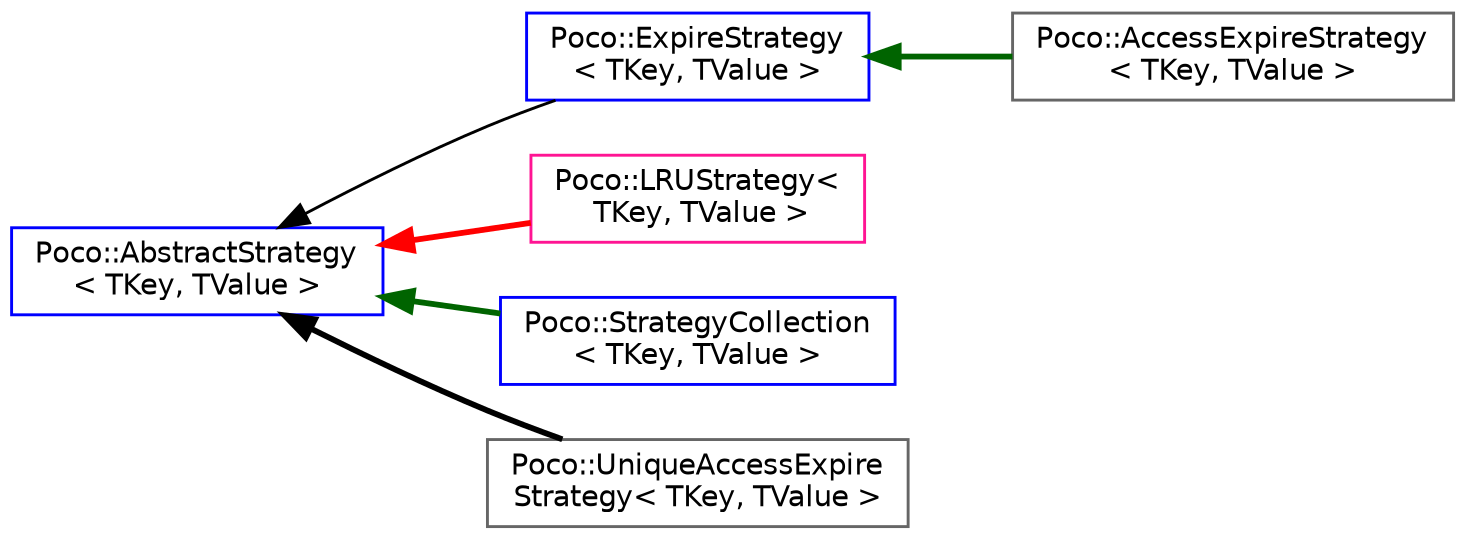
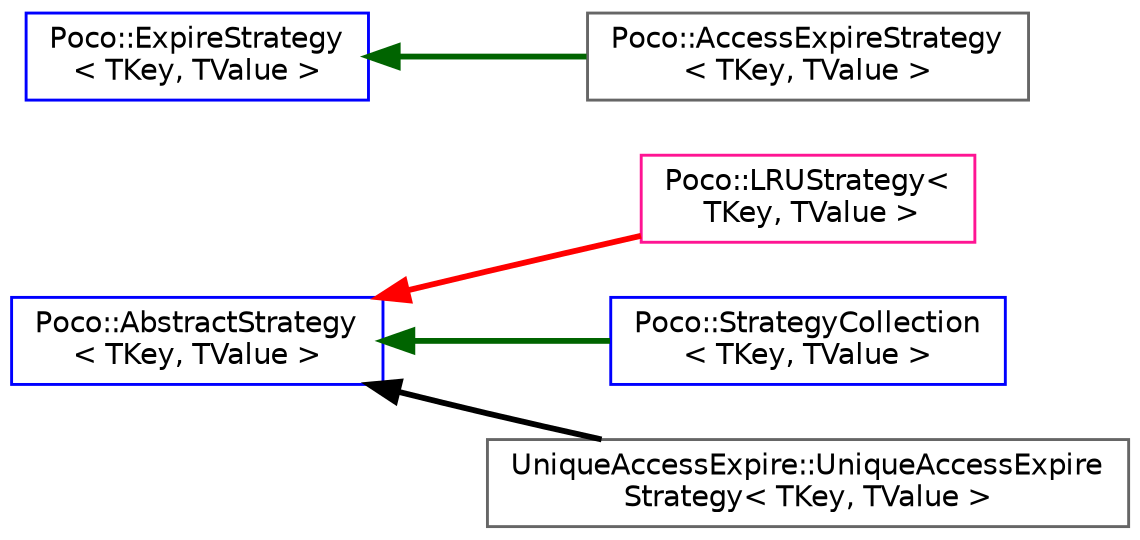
edge "Poco::ExpireStrategy < TKey, TValue >" -> "Poco::AbstractStrategy < TKey, TValue >": removed
node "Poco::UniqueAccessExpire Strategy< TKey, TValue >": label "Poco::UniqueAccessExpire Strategy< TKey, TValue >" -> "UniqueAccessExpire::UniqueAccessExpire Strategy< TKey, TValue >"
